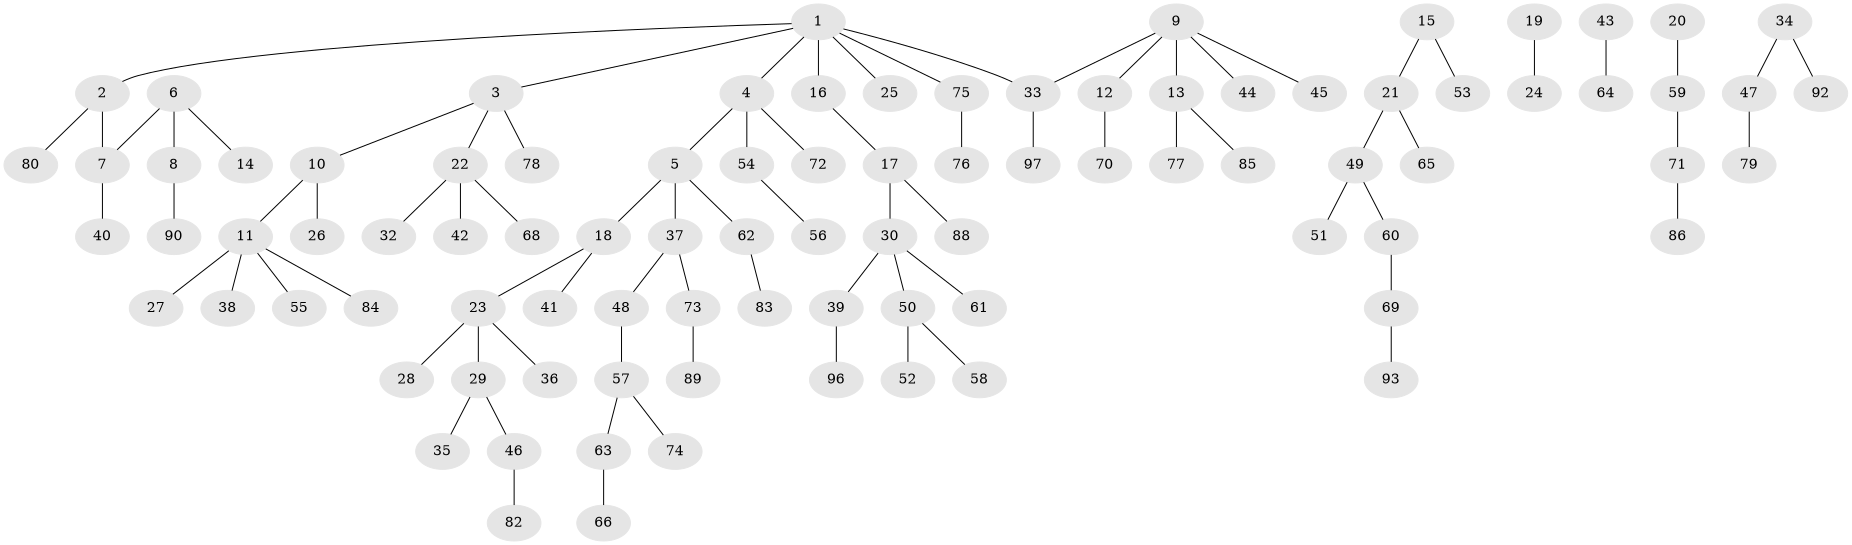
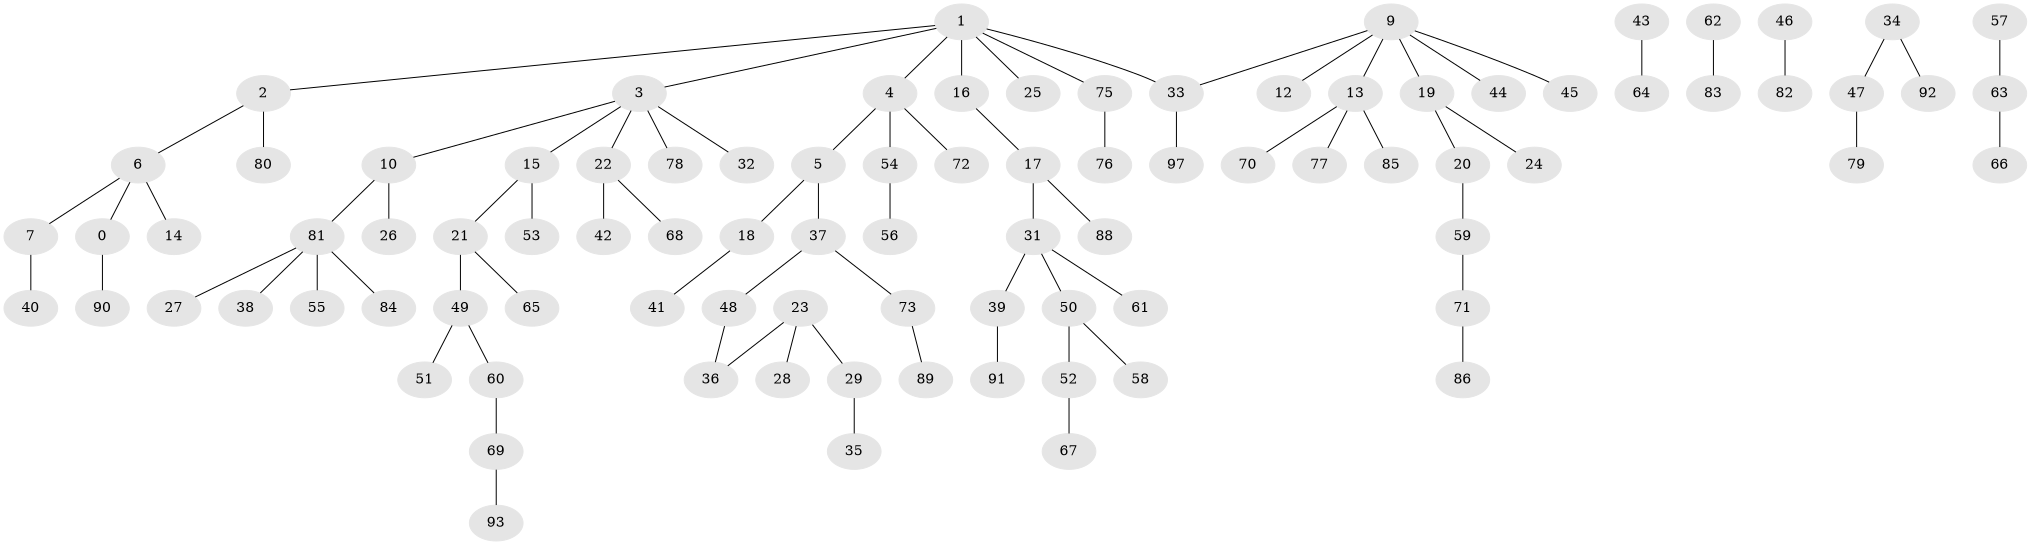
edge "9" -- "19": added
edge "2" -- "7": now "2" -- "6"
edge "3" -- "15": added
edge "12" -- "70": now "13" -- "70"
edge "19" -- "20": added
node "8": label "8" -> "0"
edge "22" -- "32": now "3" -- "32"
edge "5" -- "62": removed
node "11": label "11" -> "81"
node "30": label "30" -> "31"
edge "18" -- "23": removed
edge "48" -- "57": now "48" -- "36"
node "96": label "96" -> "91"
edge "29" -- "46": removed
node "74": removed
node "67": added
